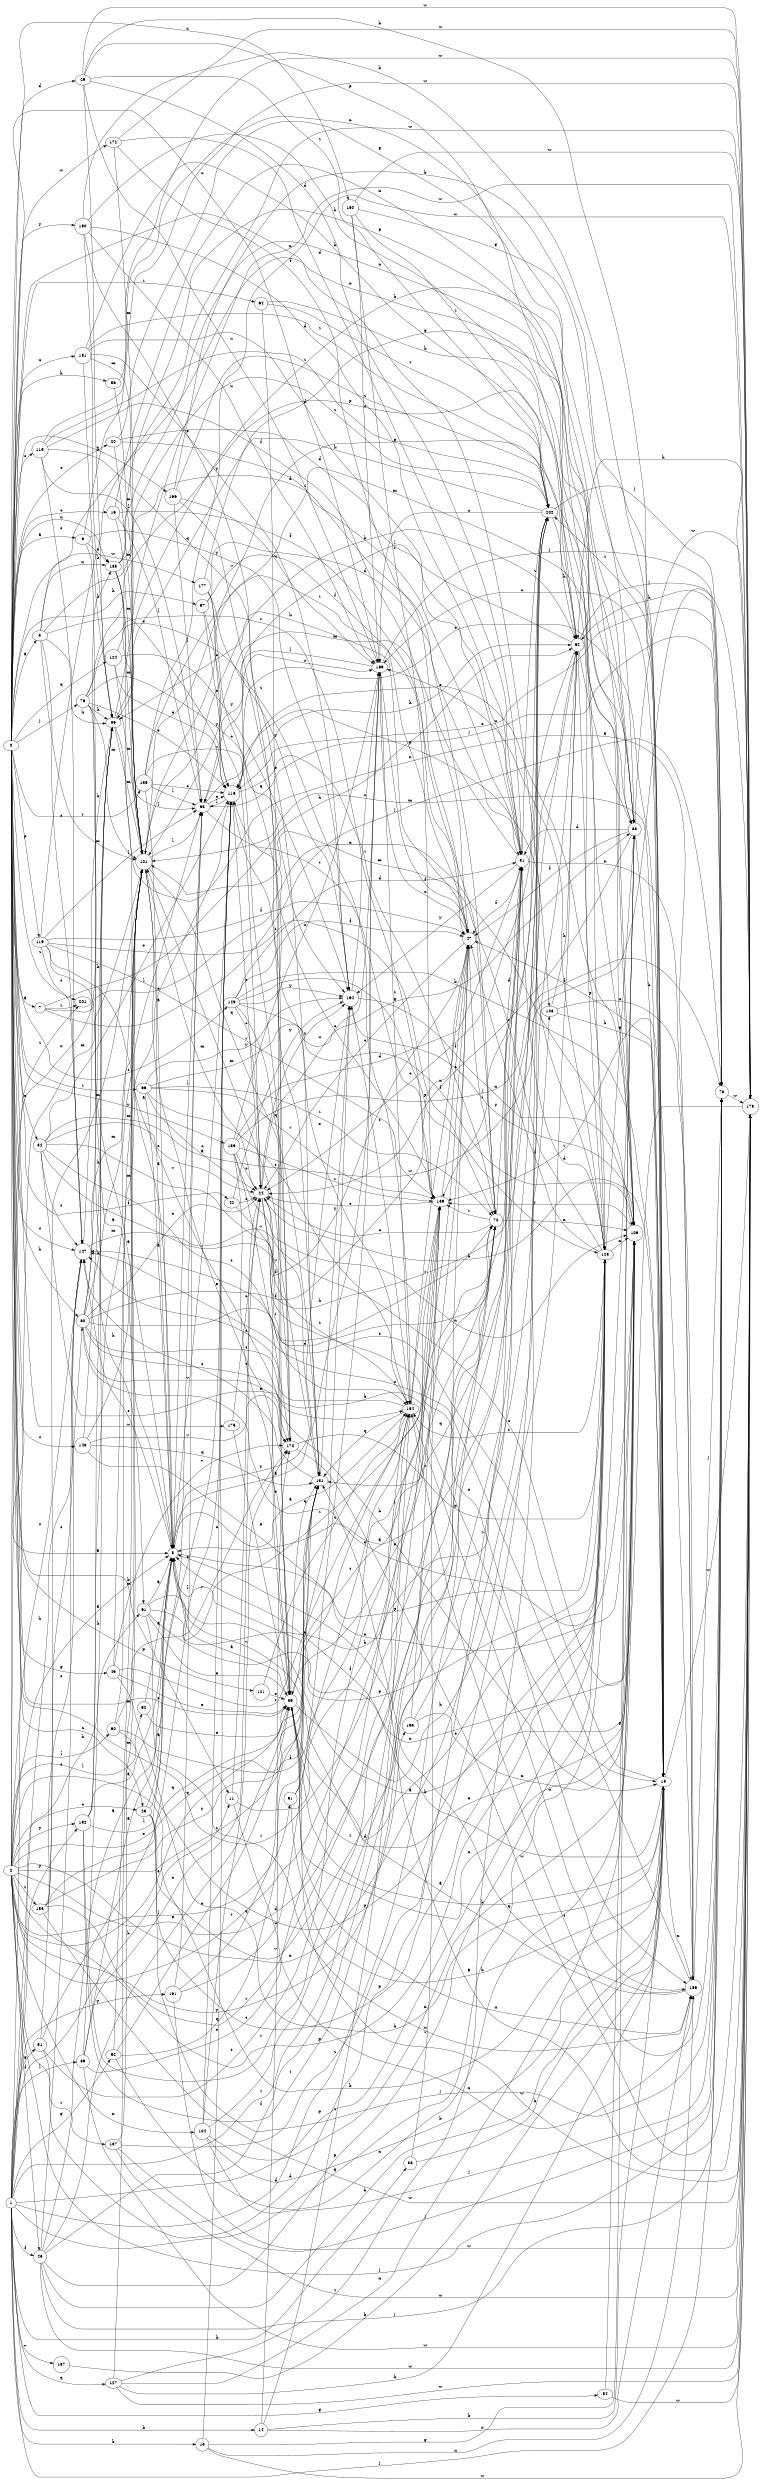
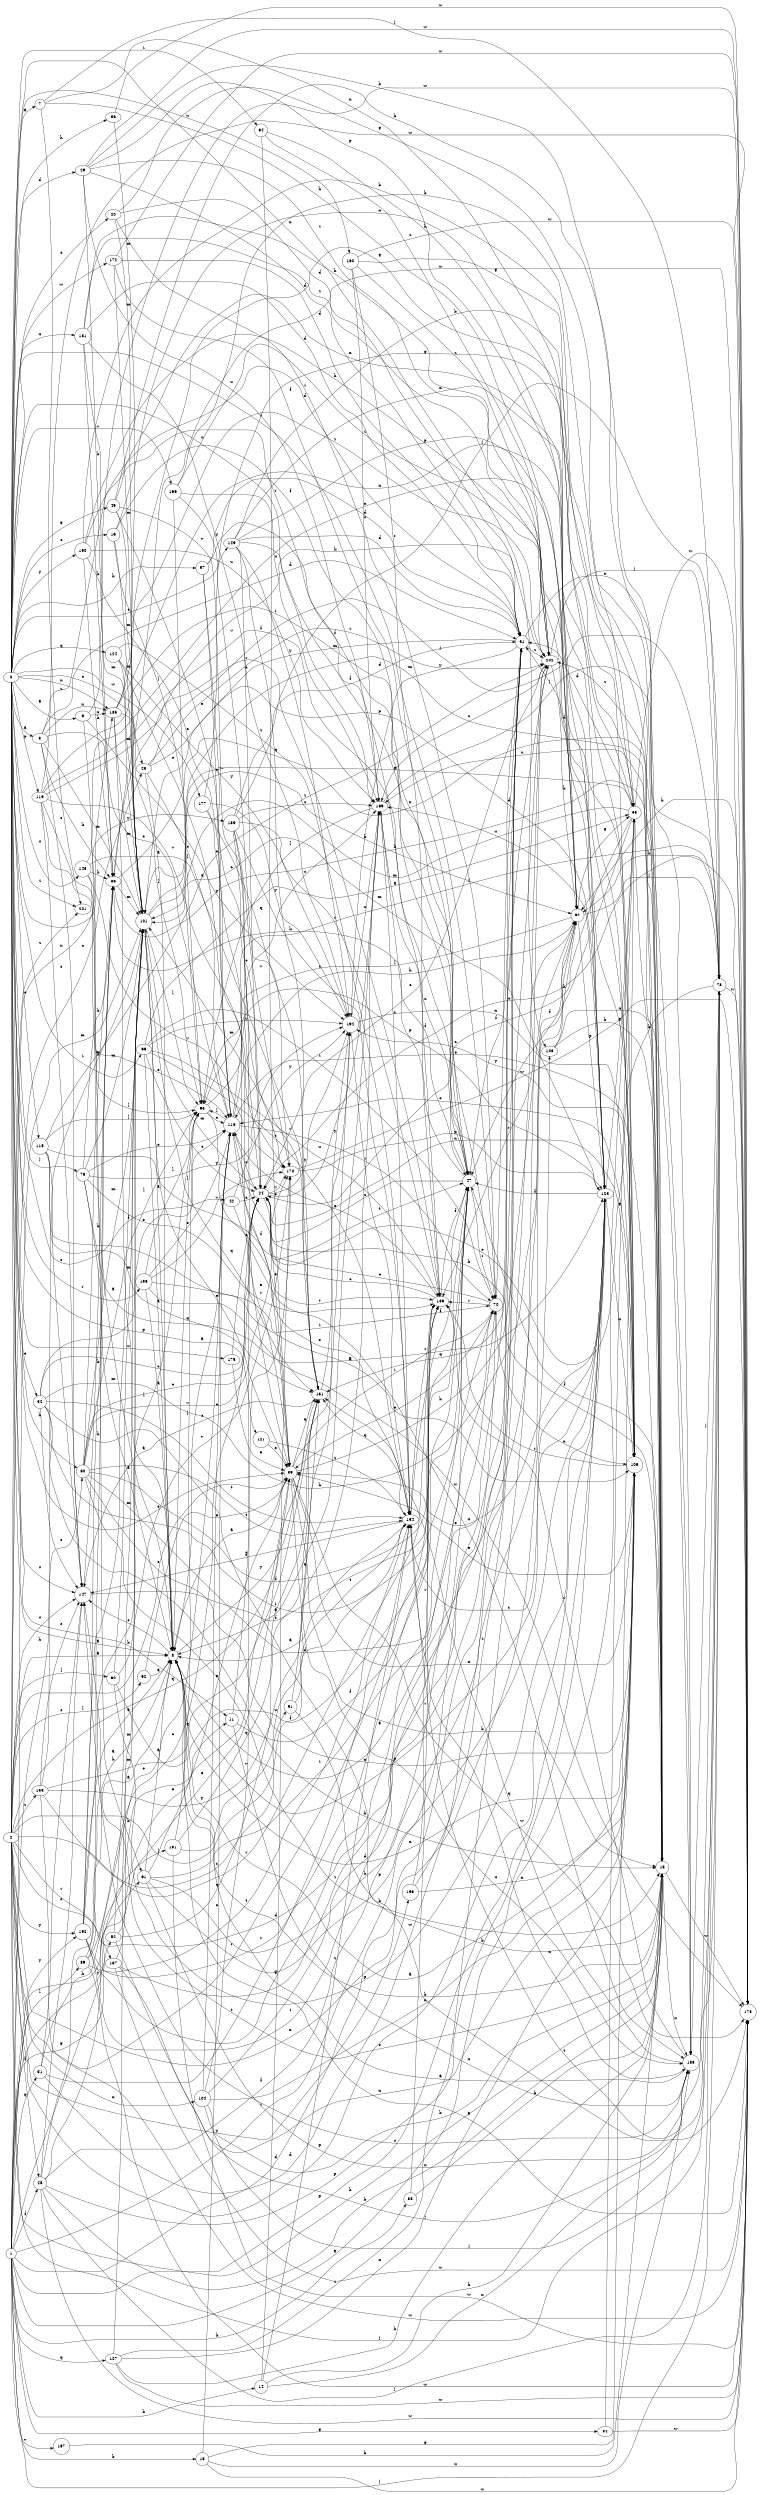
edge "192" -> "47": added, label "f"
edge "15" -> "8": reversed
node "15": shape ellipse -> circle
